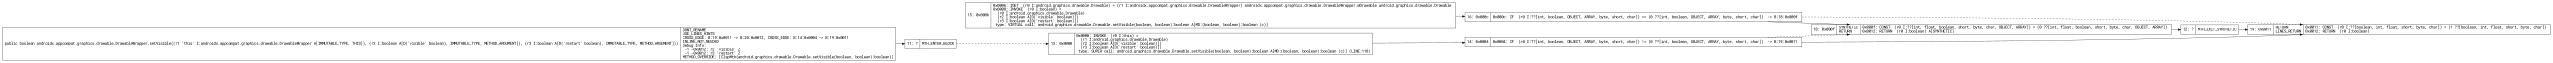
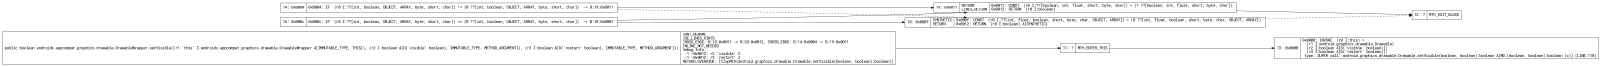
node "15: 0x0006": removed
edge "16: 0x000c" -> "19: 0x0011": style dashed -> solid
node "12: ?": text "MTH_EXIT_SYNTHETIC" -> "MTH_EXIT_BLOCK"
edge "18: 0x000f" -> "12: ?": style solid -> dashed
edge "12: ?" -> "19: 0x0011": reversed
edge "13: 0x0000" -> "14: 0x0004": removed
node "11: ?": text "MTH_ENTER_BLOCK" -> "MTH_ENTER_THIS"
edge "11: ?" -> "13: 0x0000": style dashed -> solid
